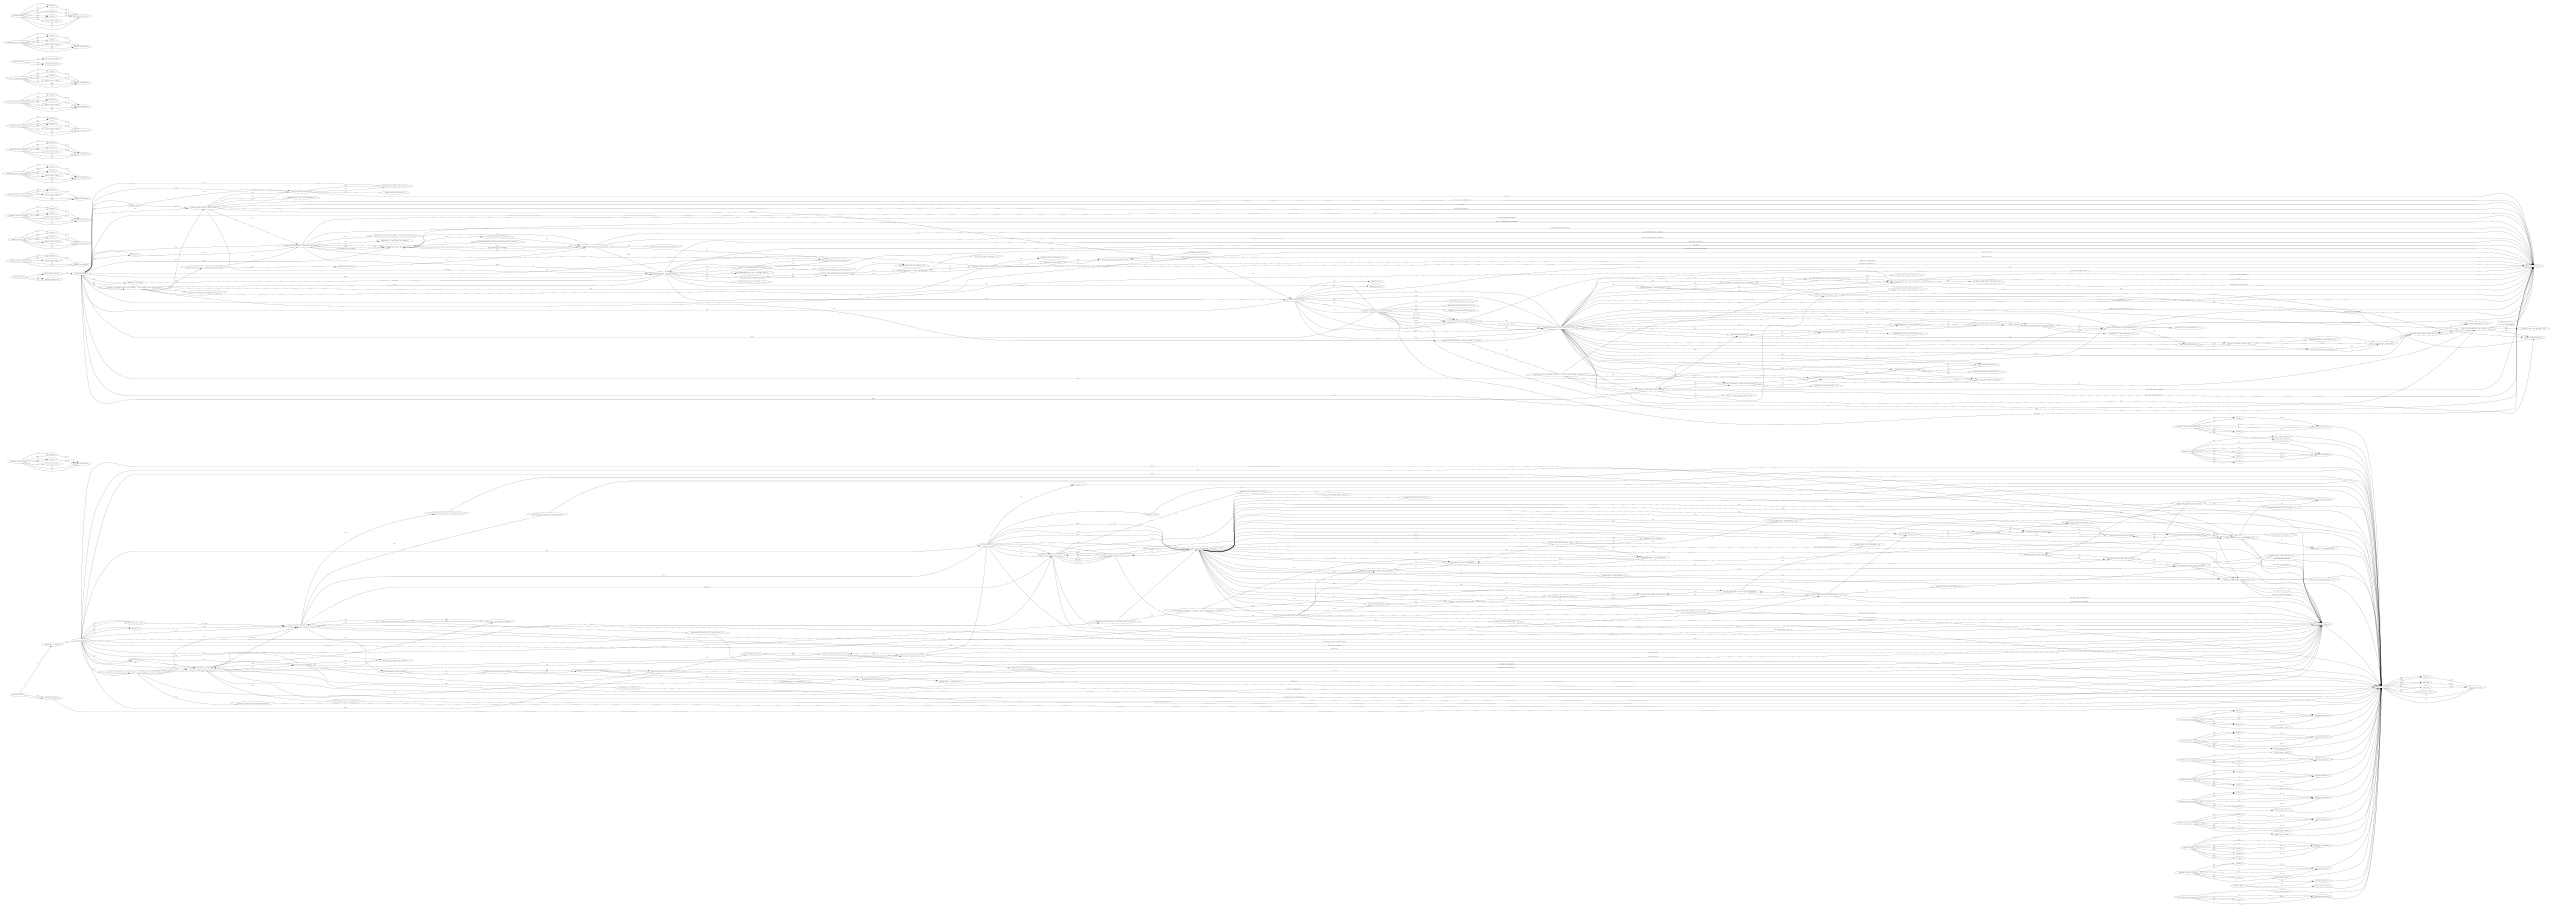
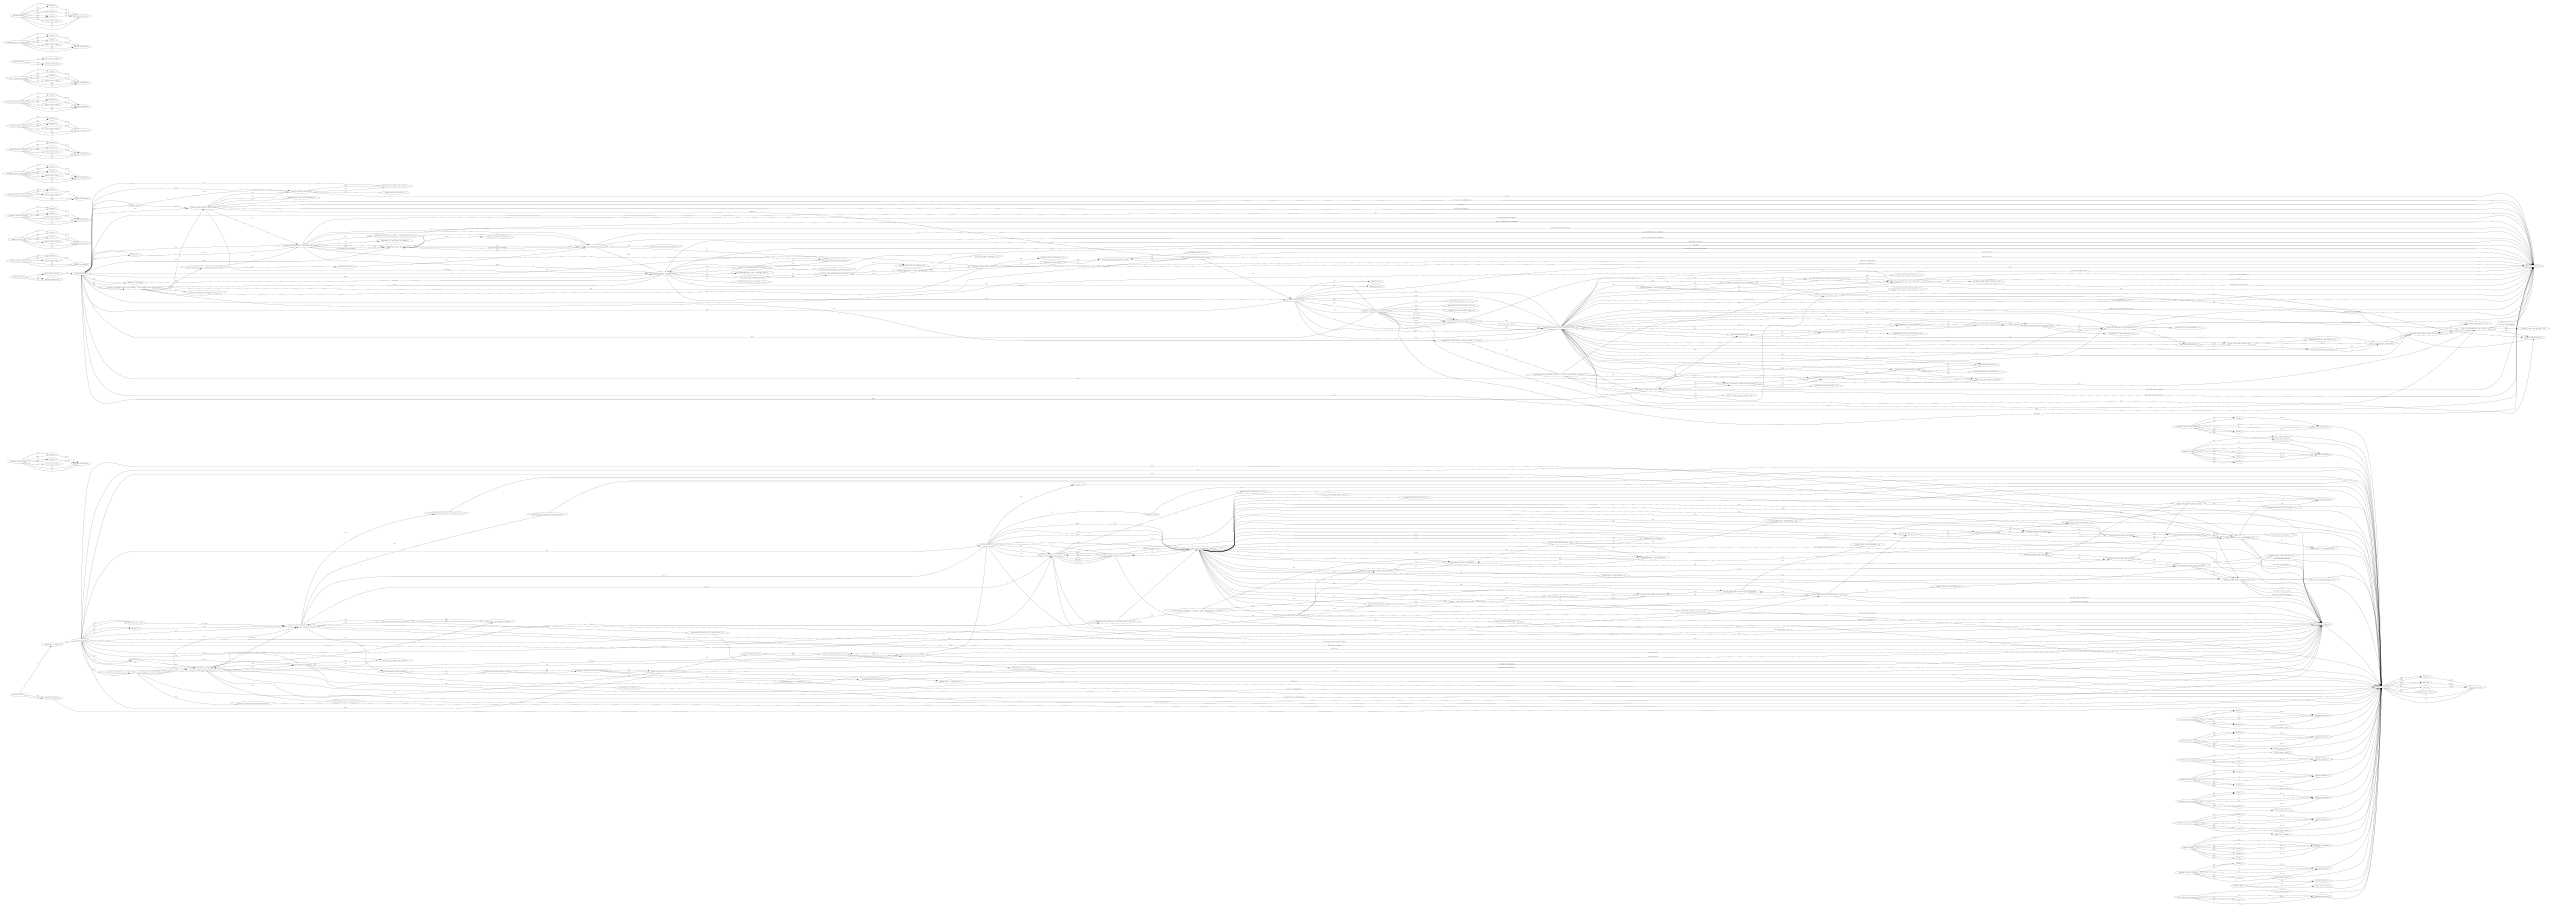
edge "(LITERAL,1,MINIUPNPC_URL_MAXSIZE-1)" -> "(<operator>.assignment,l = MINIUPNPC_URL_MAXSIZE-1)": now "(<operator>.greaterEqualsThan,l >= MINIUPNPC_URL_MAXSIZE)" -> "(<operator>.assignment,l = MINIUPNPC_URL_MAXSIZE-1)"
node "(IDENTIFIER,MINIUPNPC_URL_MAXSIZE,MINIUPNPC_URL_MAXSIZE-1)": removed
